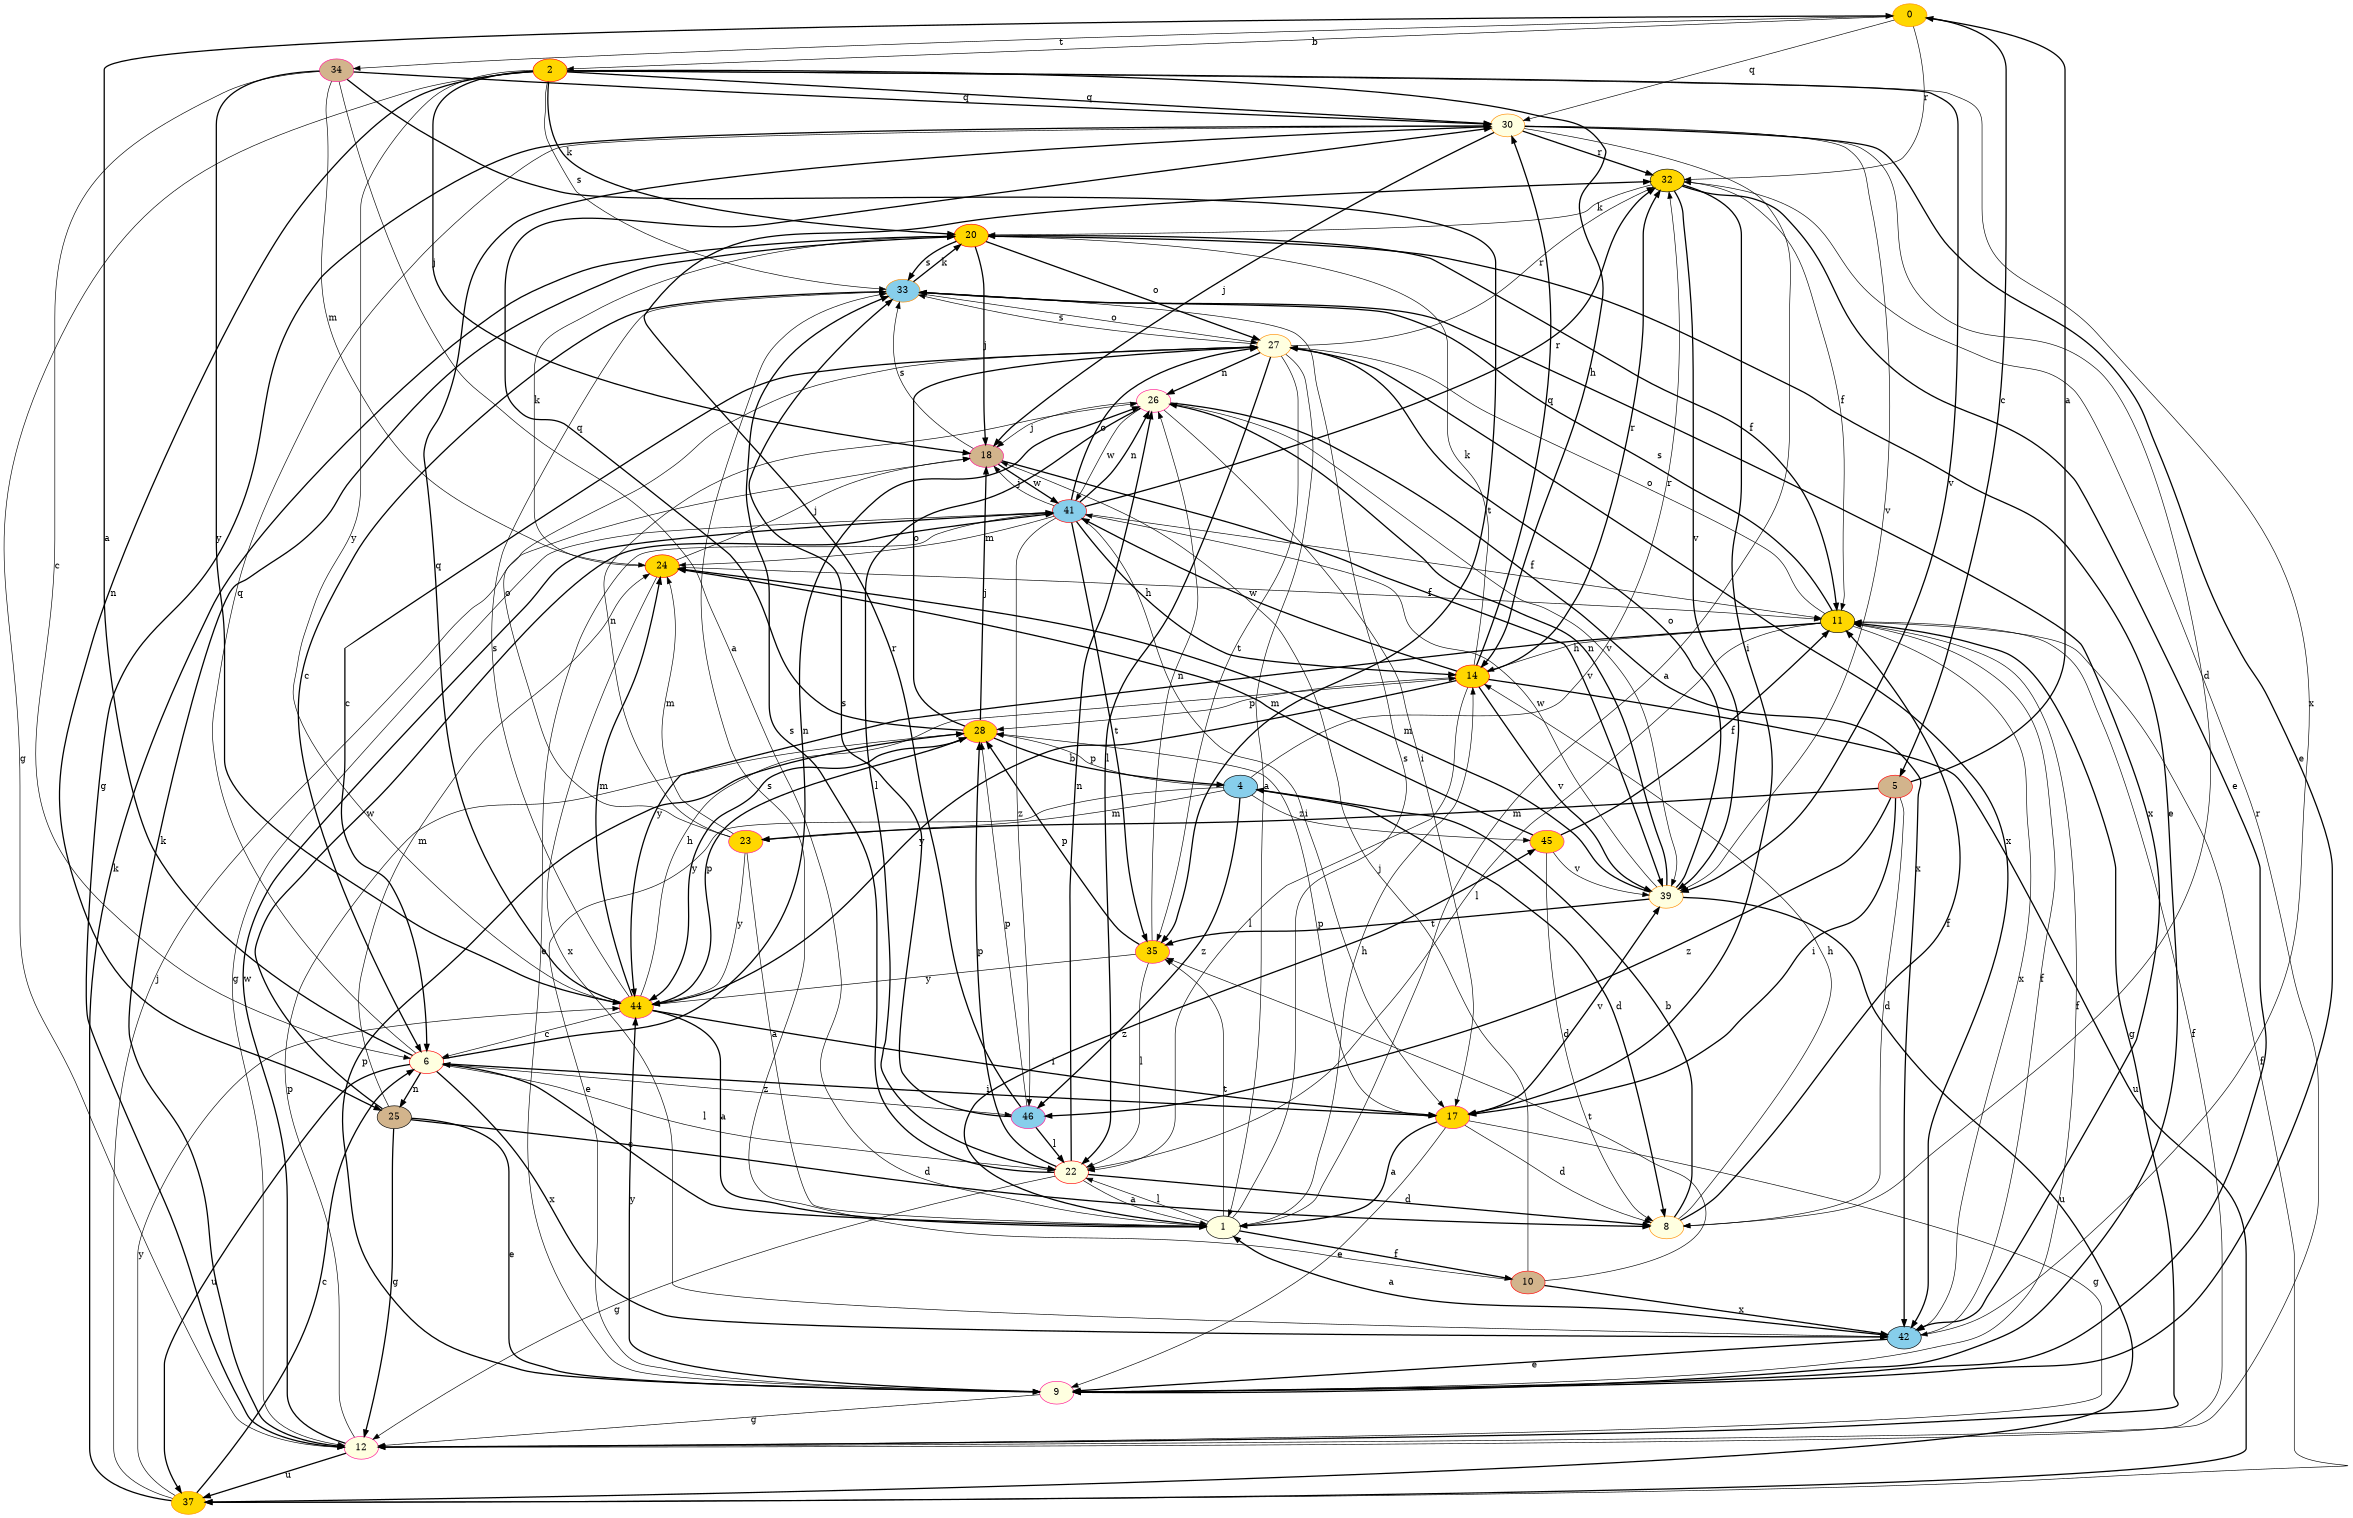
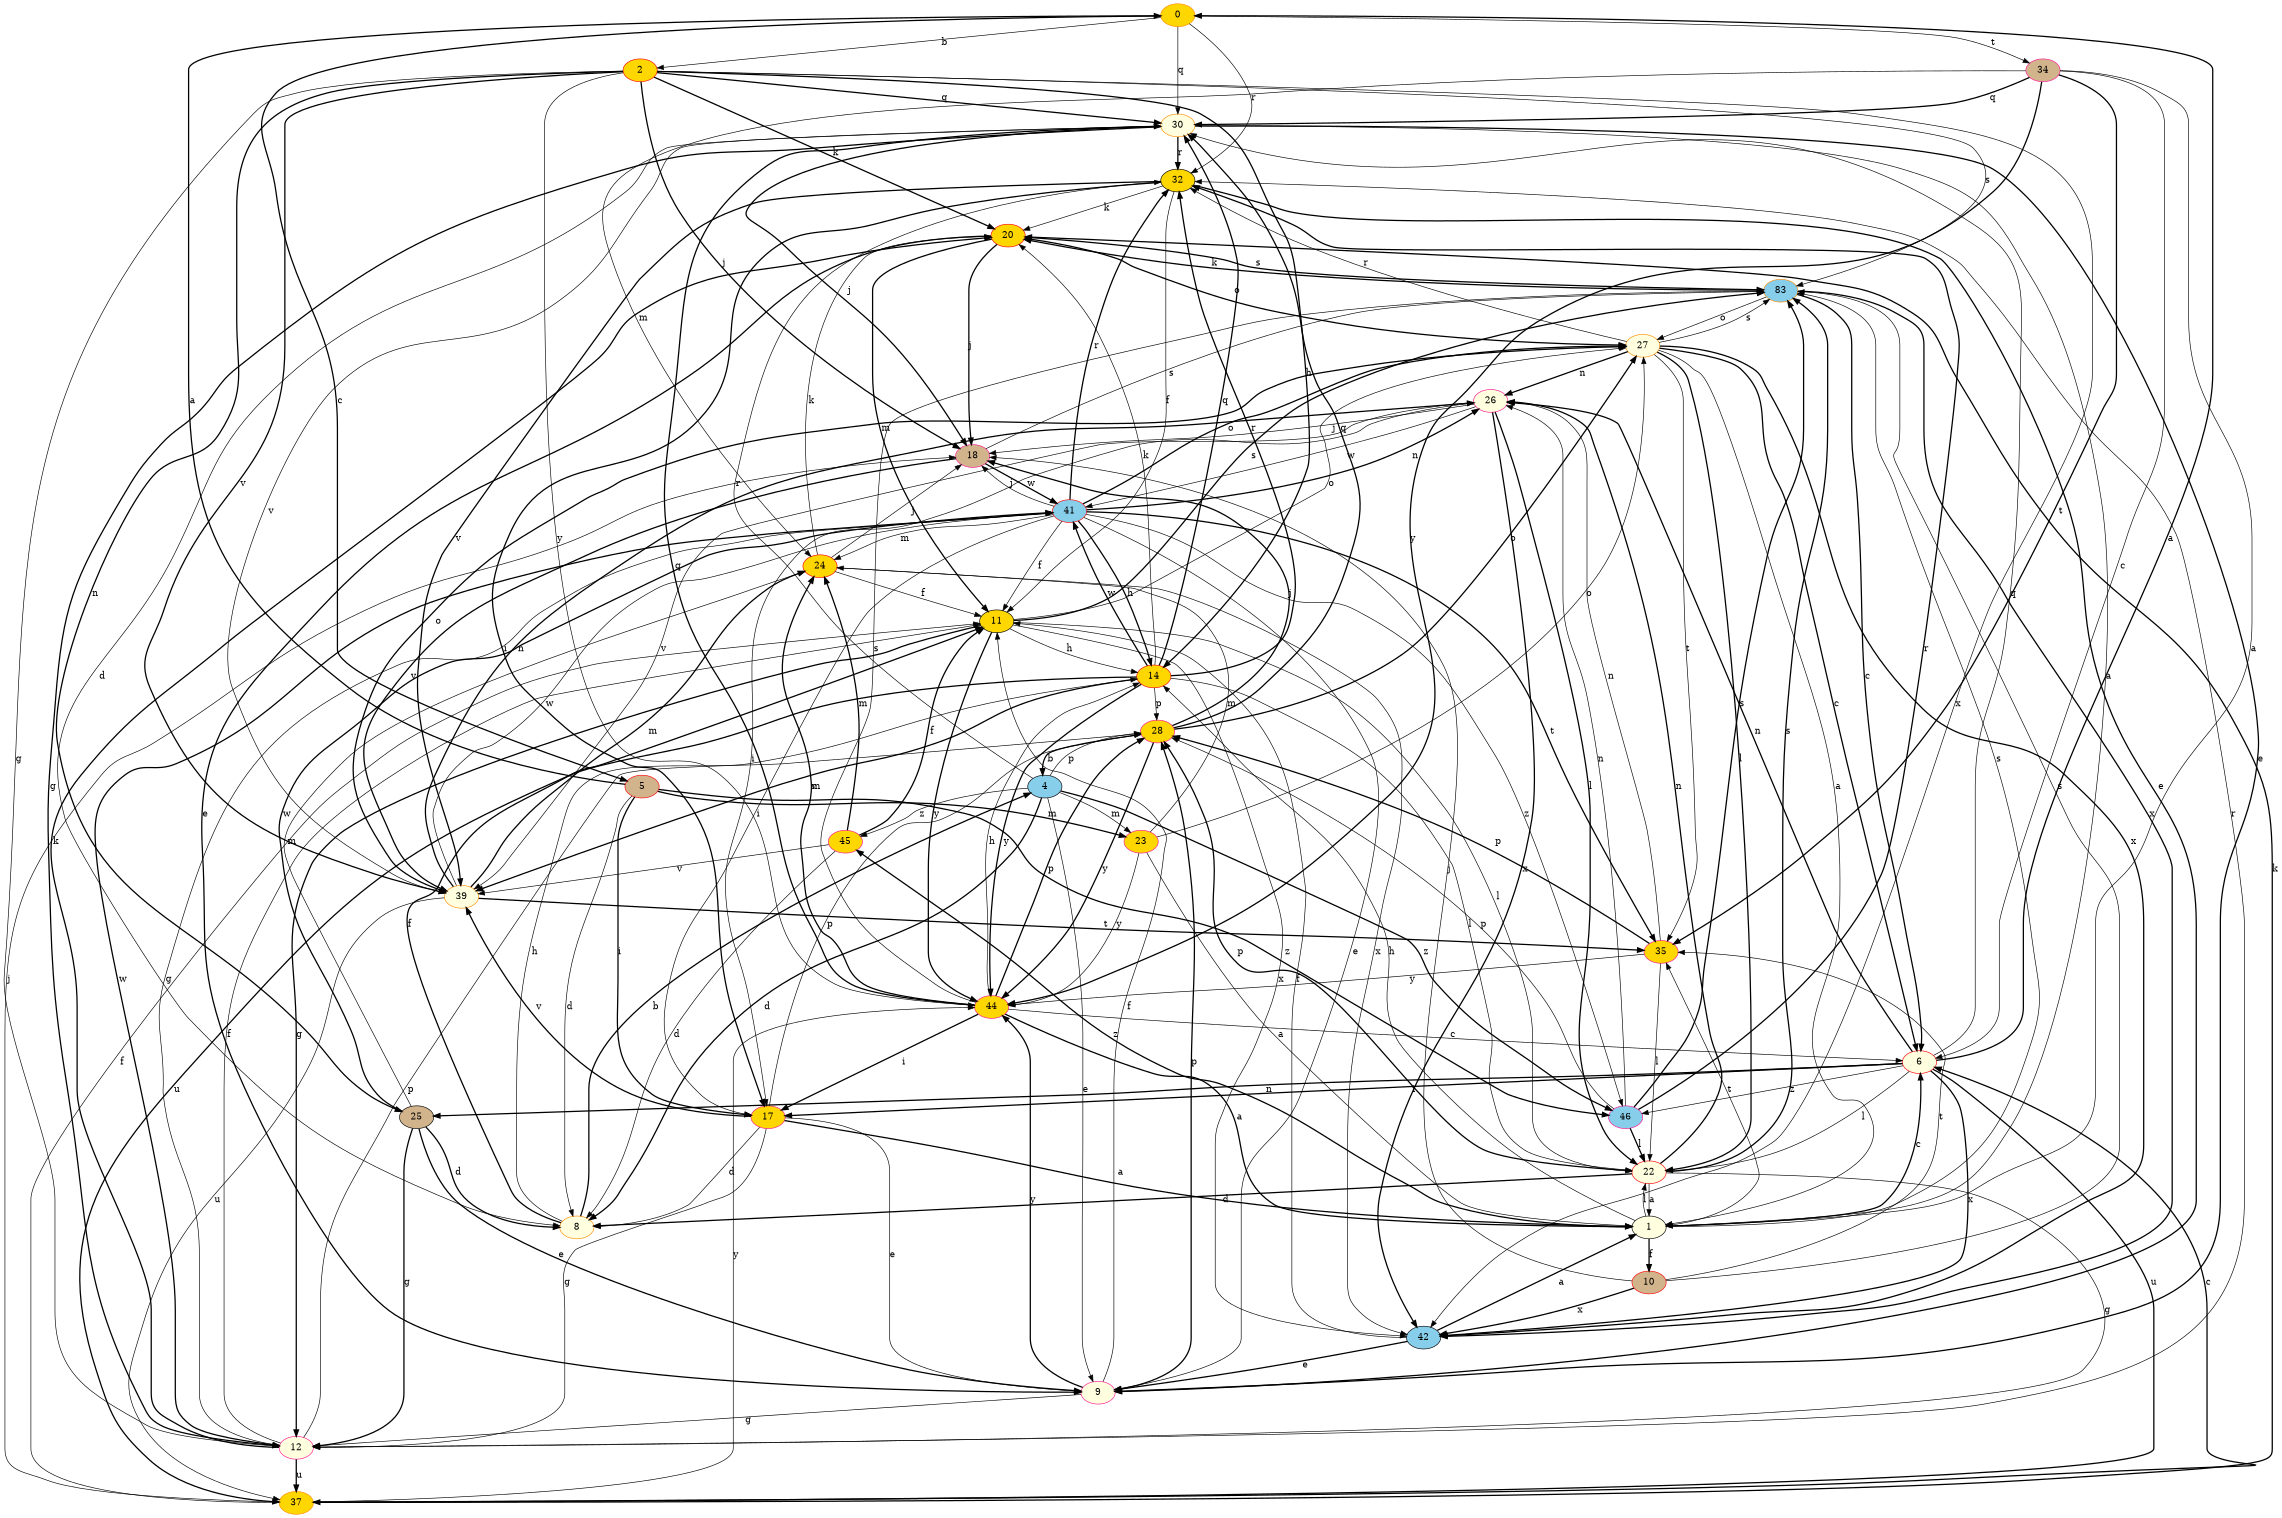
node "33": label "33" -> "83"
edge "20" -> "11": label "f" -> "m"
edge "23" -> "26": now "46" -> "26"
edge "39" -> "37": style bold -> solid
